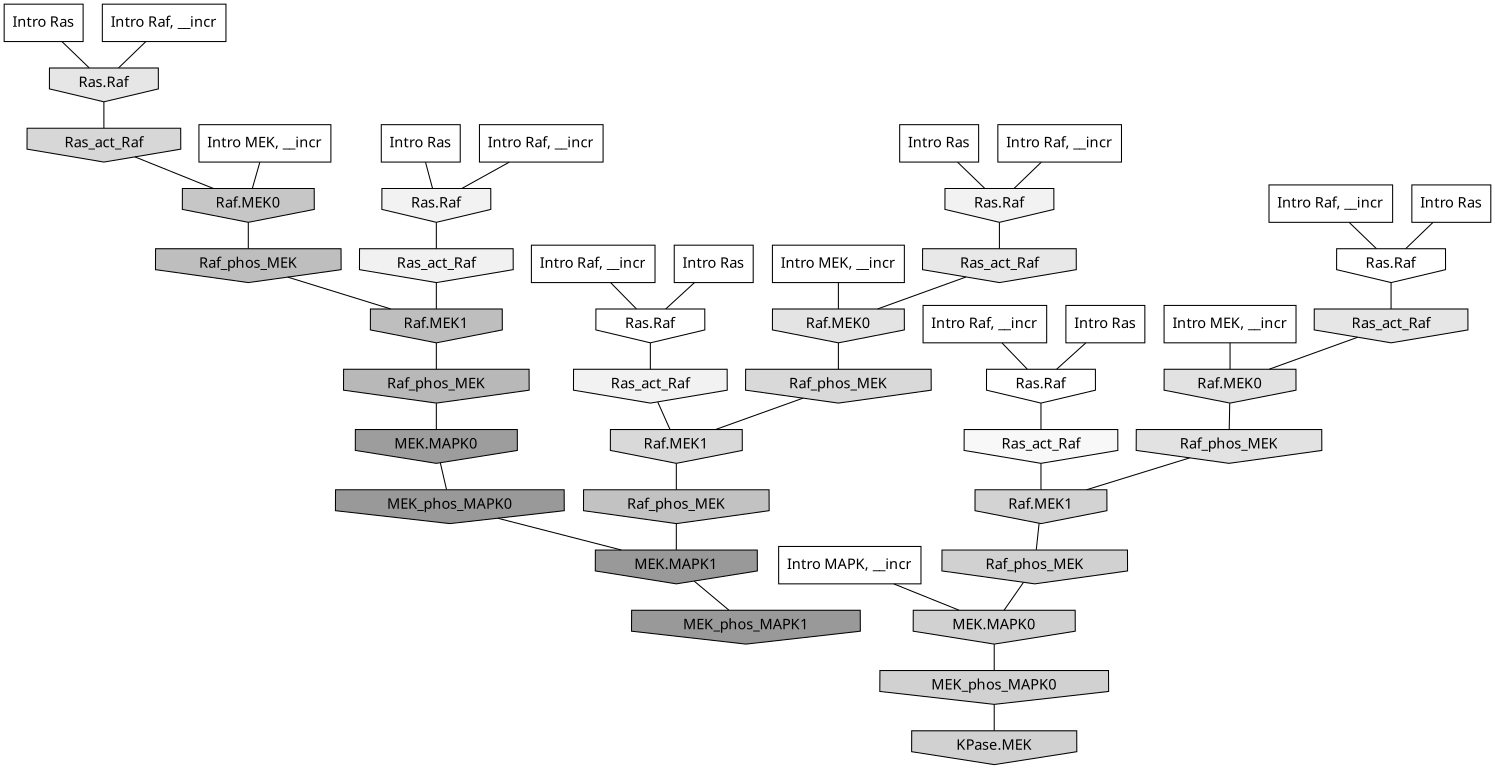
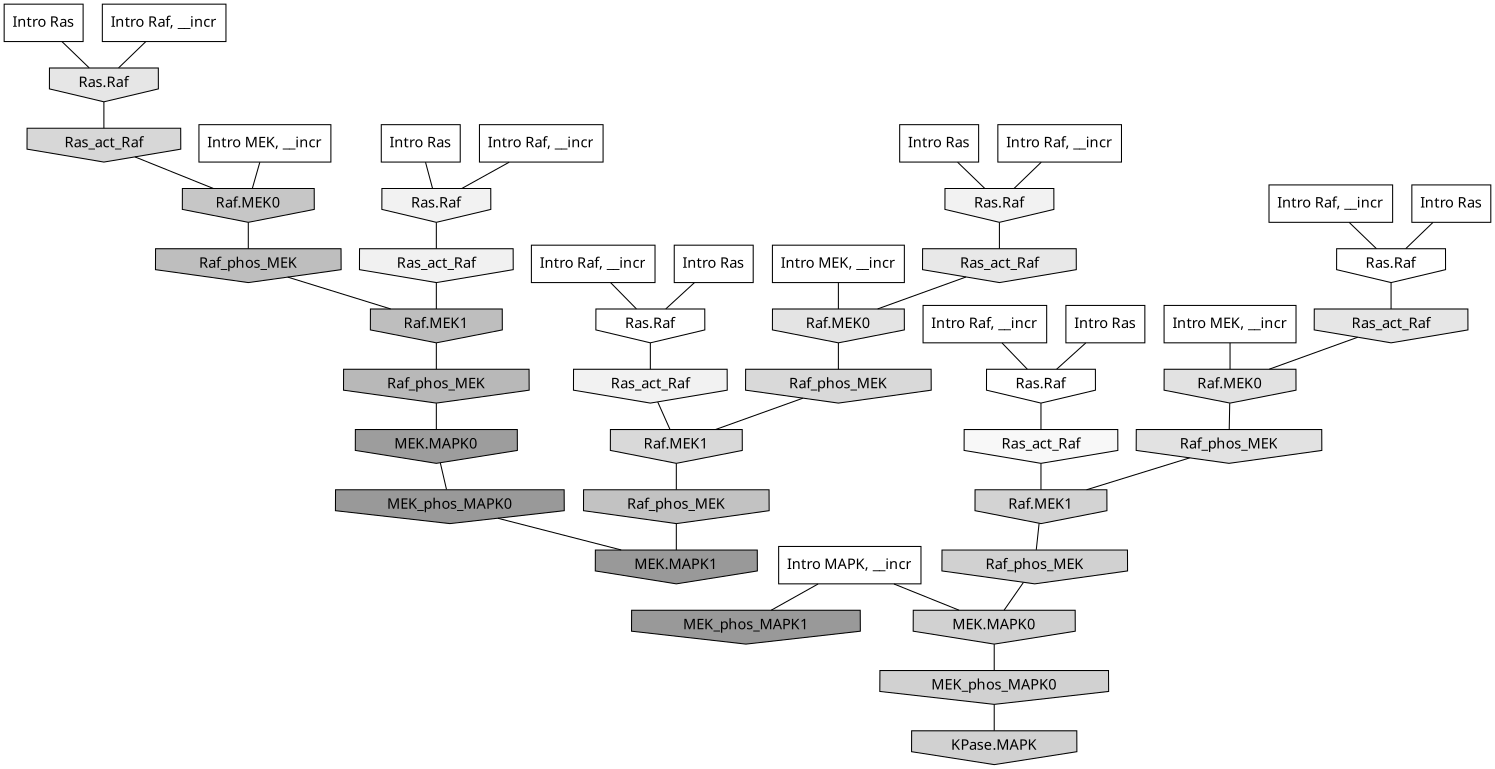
edge "MEK.MAPK1" -- "MEK_phos_MAPK1": now "Intro MAPK, __incr" -- "MEK_phos_MAPK1"
node "KPase.MEK": label "KPase.MEK" -> "KPase.MAPK"
